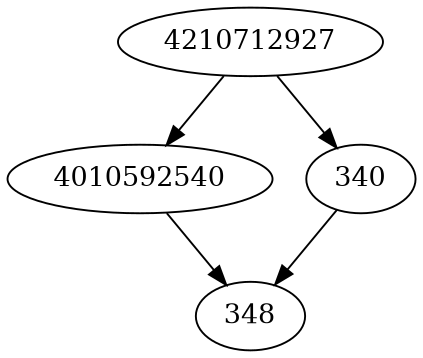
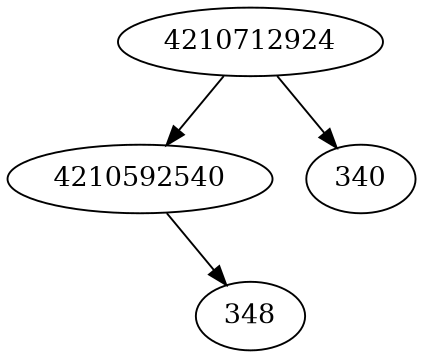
node "4210712927": label "4210712927" -> "4210712924"
node "4010592540": label "4010592540" -> "4210592540"
edge "340" -> "348": removed
